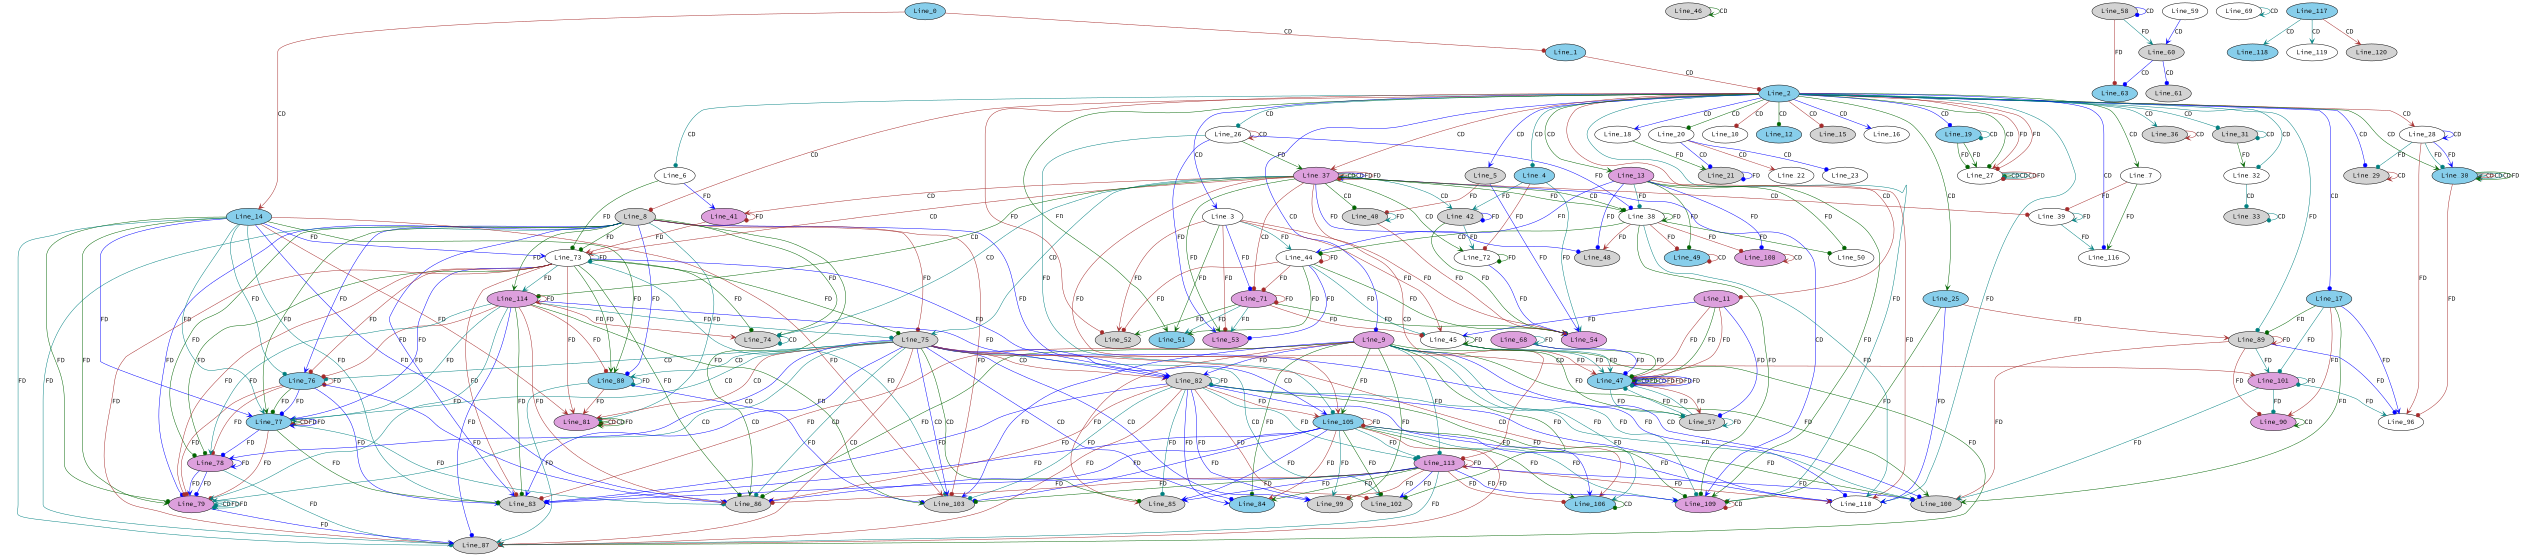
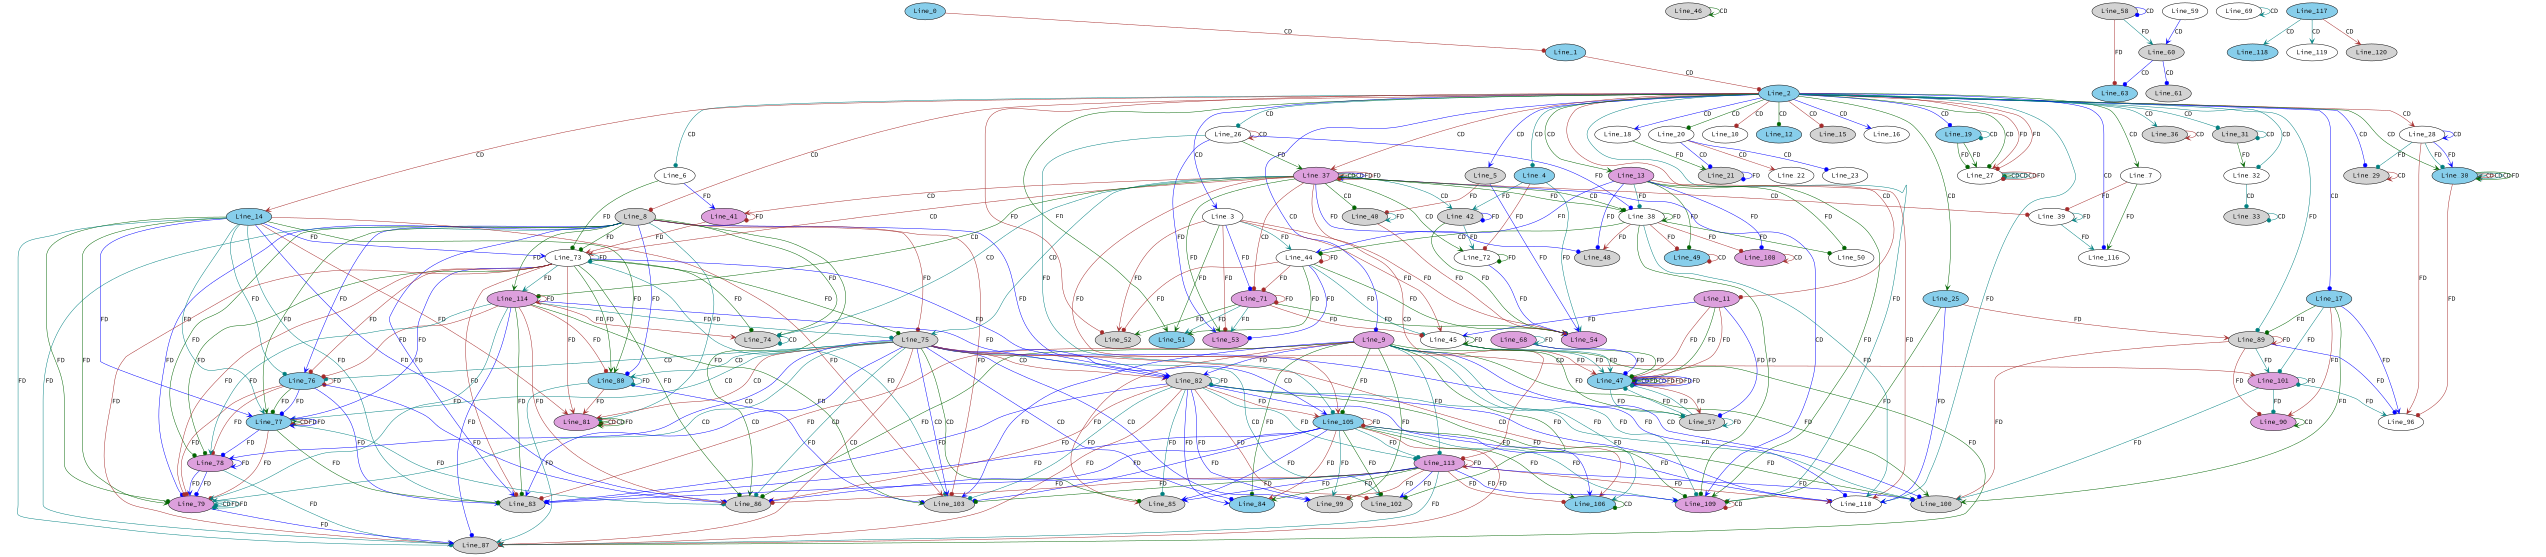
edge "Line_0" -> "Line_14": now "Line_2" -> "Line_14"
edge "Line_9" -> "Line_105": arrowhead vee -> dot
edge "Line_114" -> "Line_77": removed, label "FD"
